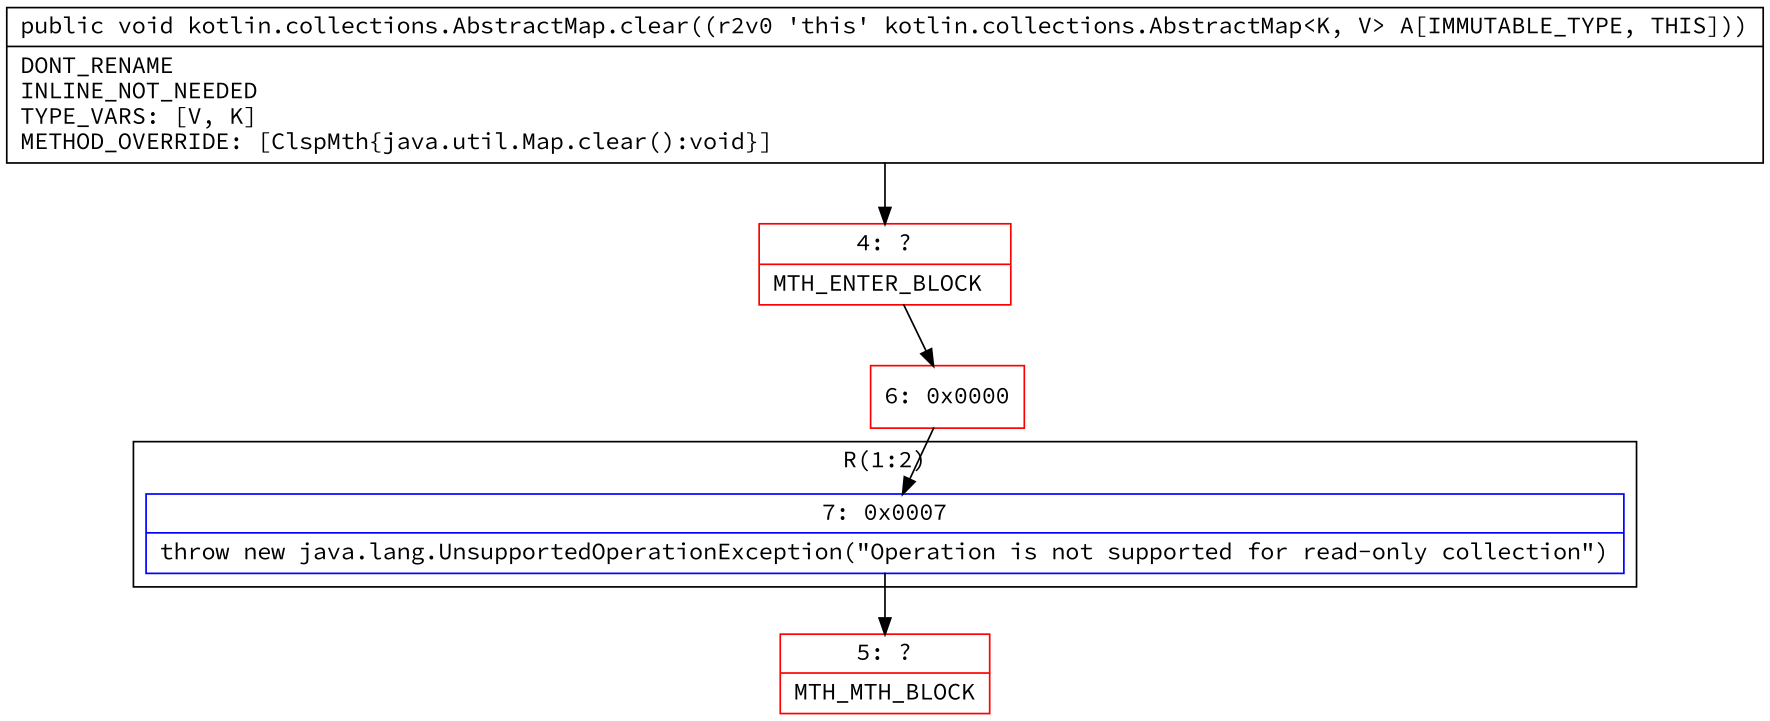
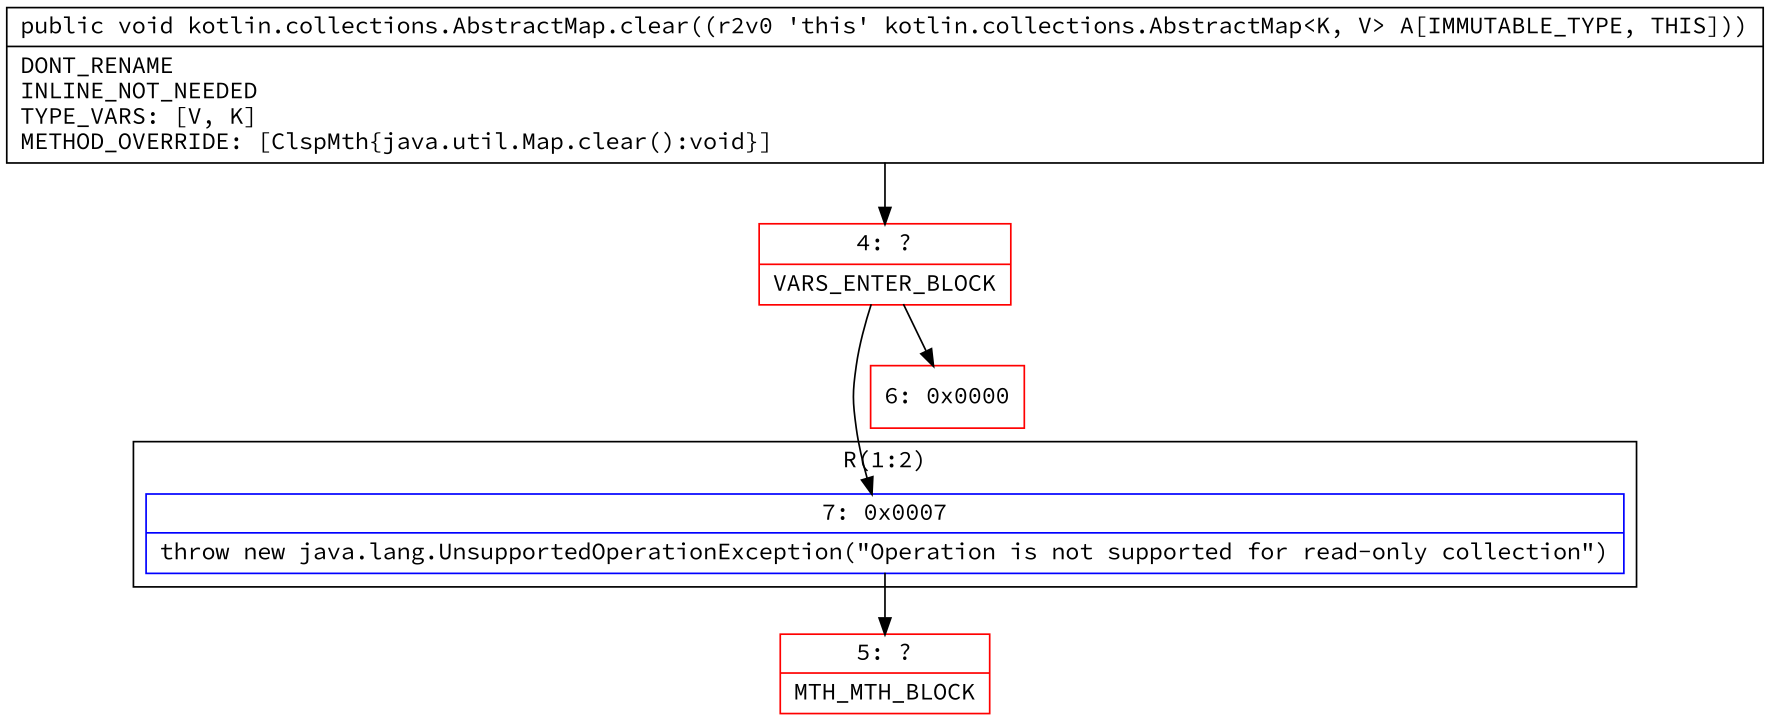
node "4: ?": text "MTH_ENTER_BLOCK" -> "VARS_ENTER_BLOCK"
edge "6: 0x0000" -> "7: 0x0007": now "4: ?" -> "7: 0x0007"
